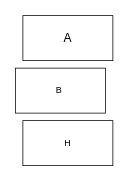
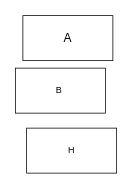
node "H": moved (68, 143) -> (72, 150)
